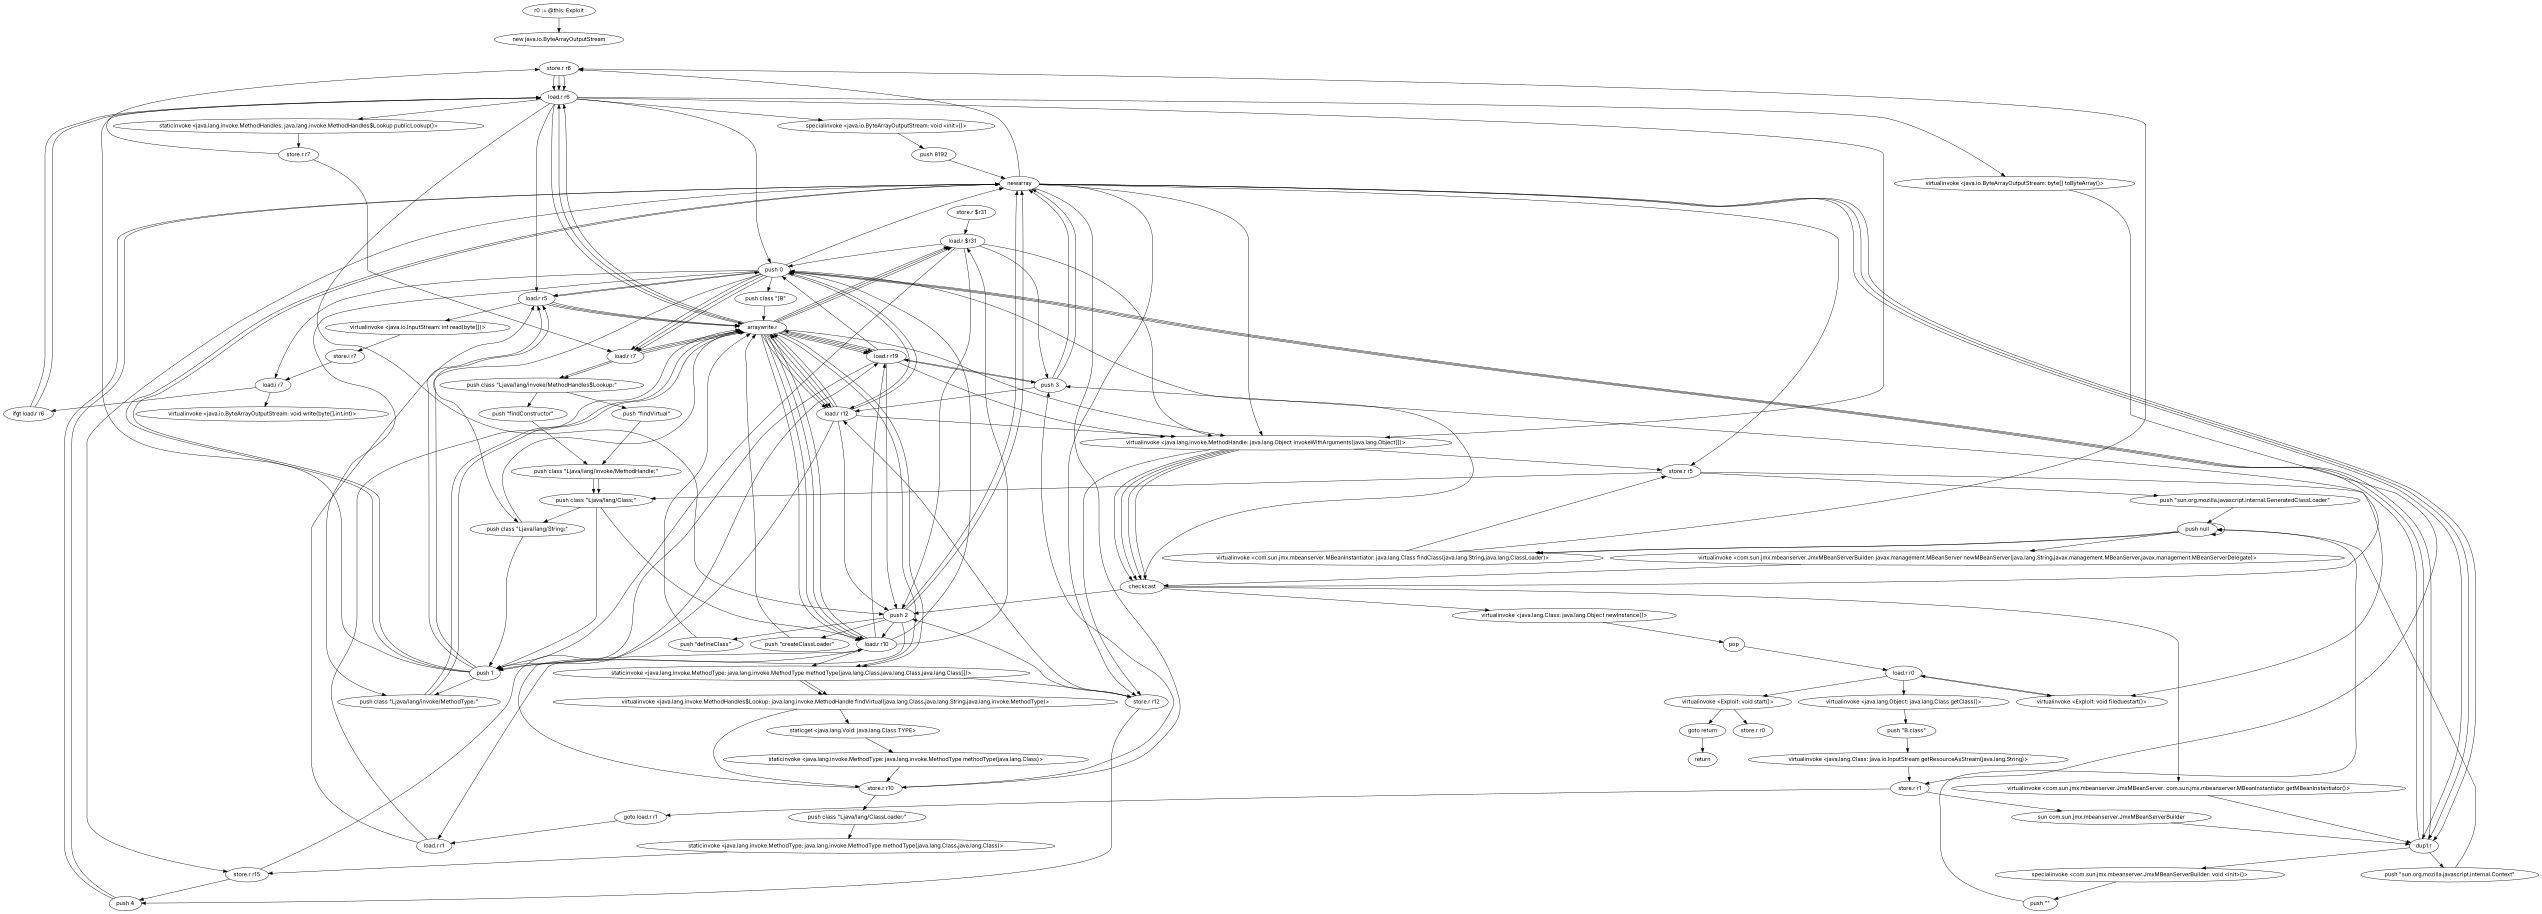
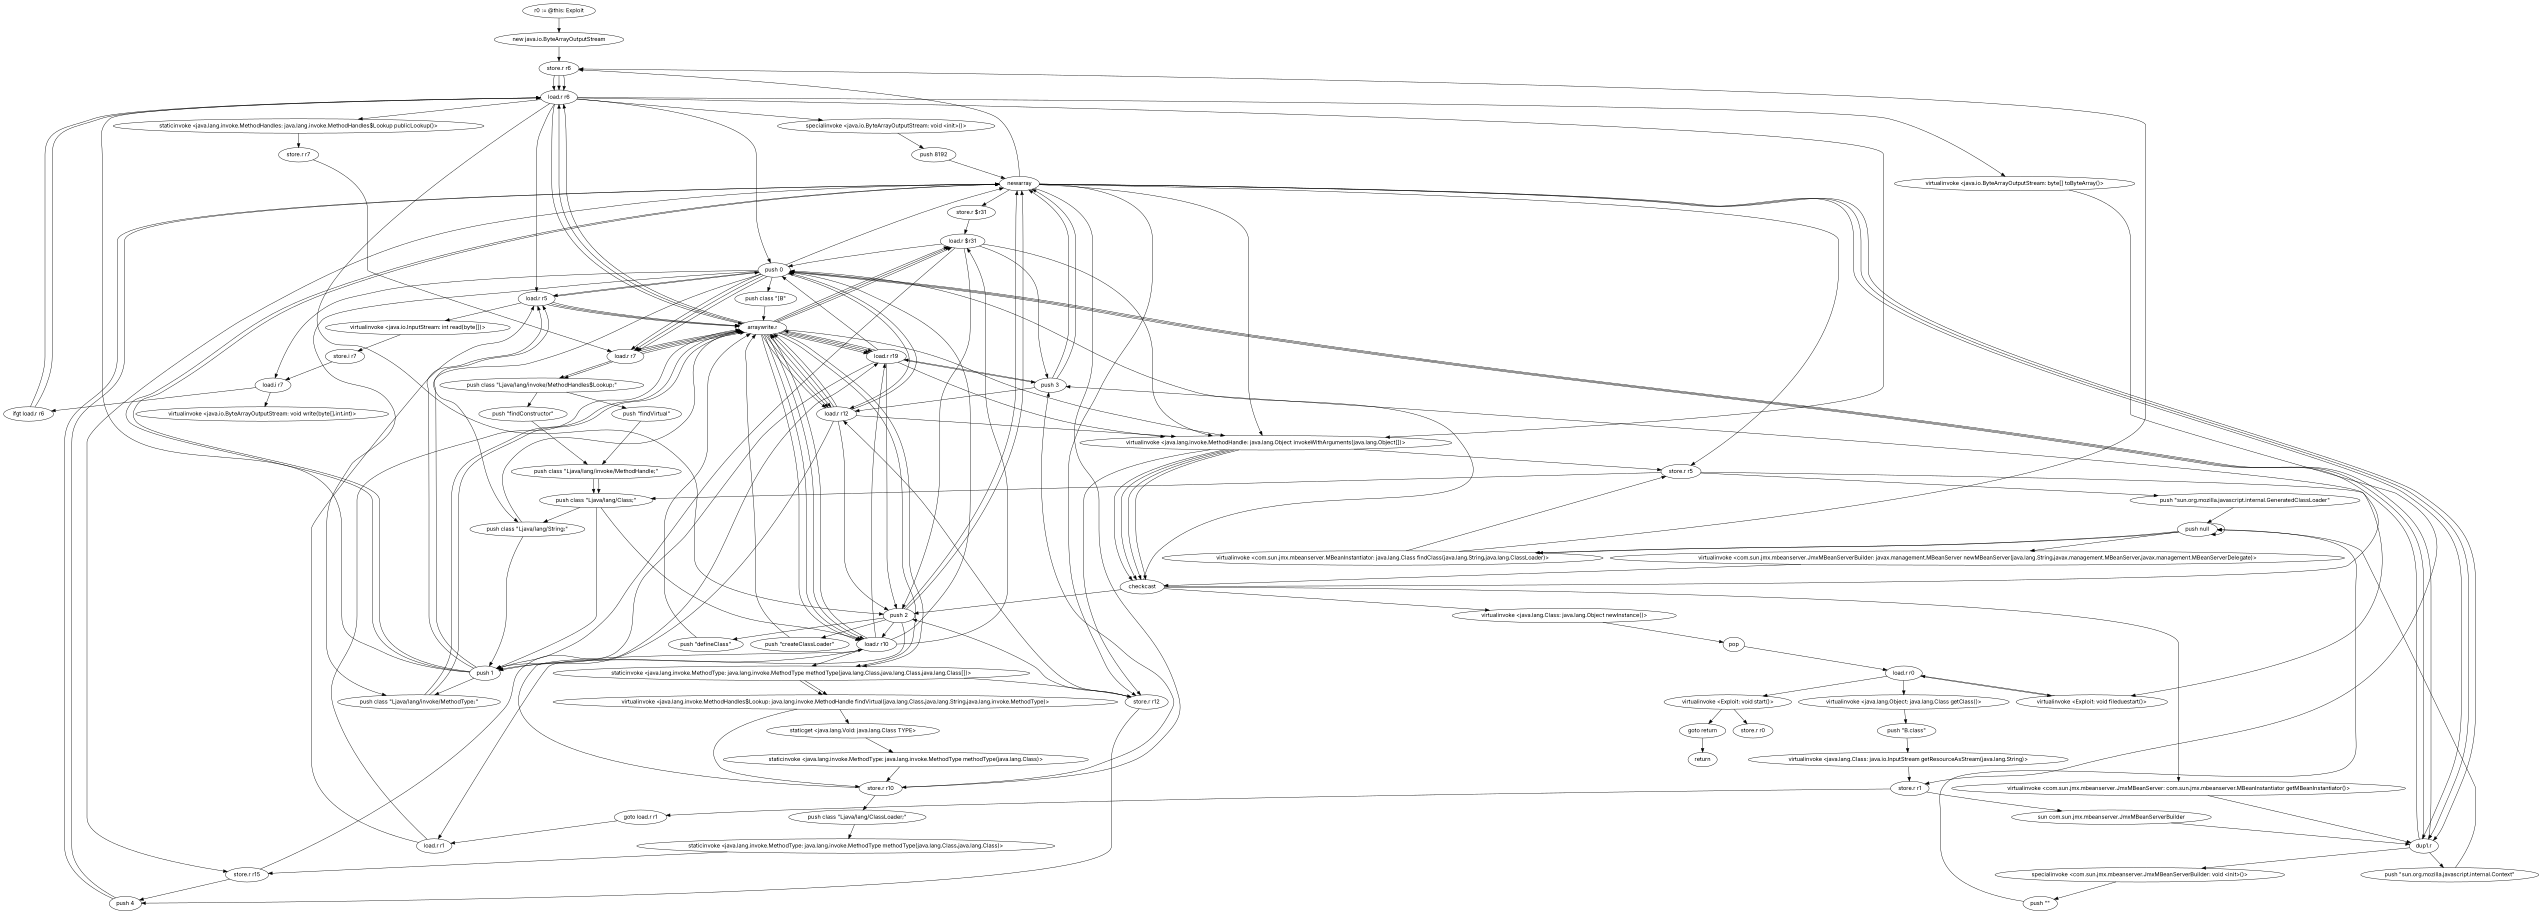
edge "store.r r7" -> "store.r r6": now "new java.io.ByteArrayOutputStream" -> "store.r r6"
edge "newarray" -> "store.r $r31": added
edge "arraywrite.r" -> "load.r r7": added
